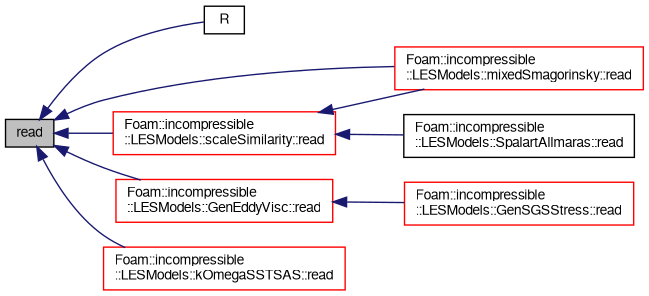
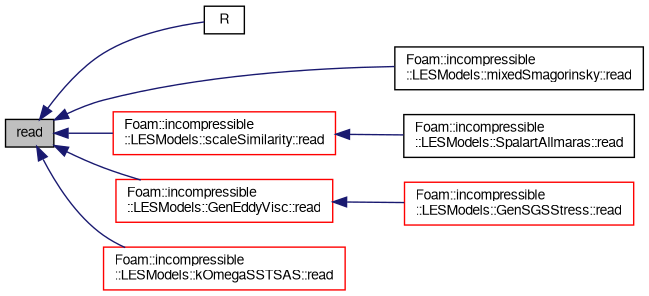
node "Foam::incompressible ::LESModels::mixedSmagorinsky::read": color red -> black
edge "Foam::incompressible ::LESModels::mixedSmagorinsky::read" -> "Foam::incompressible ::LESModels::scaleSimilarity::read": removed
